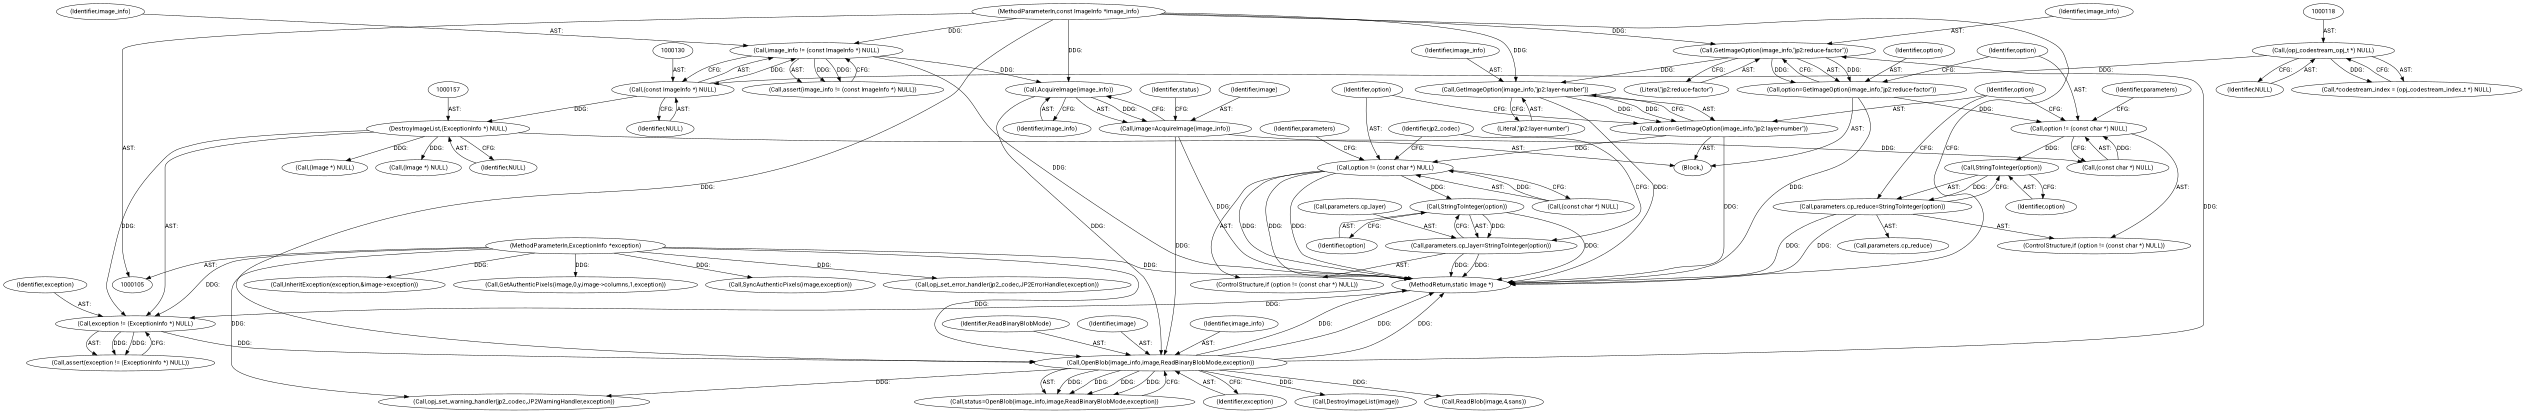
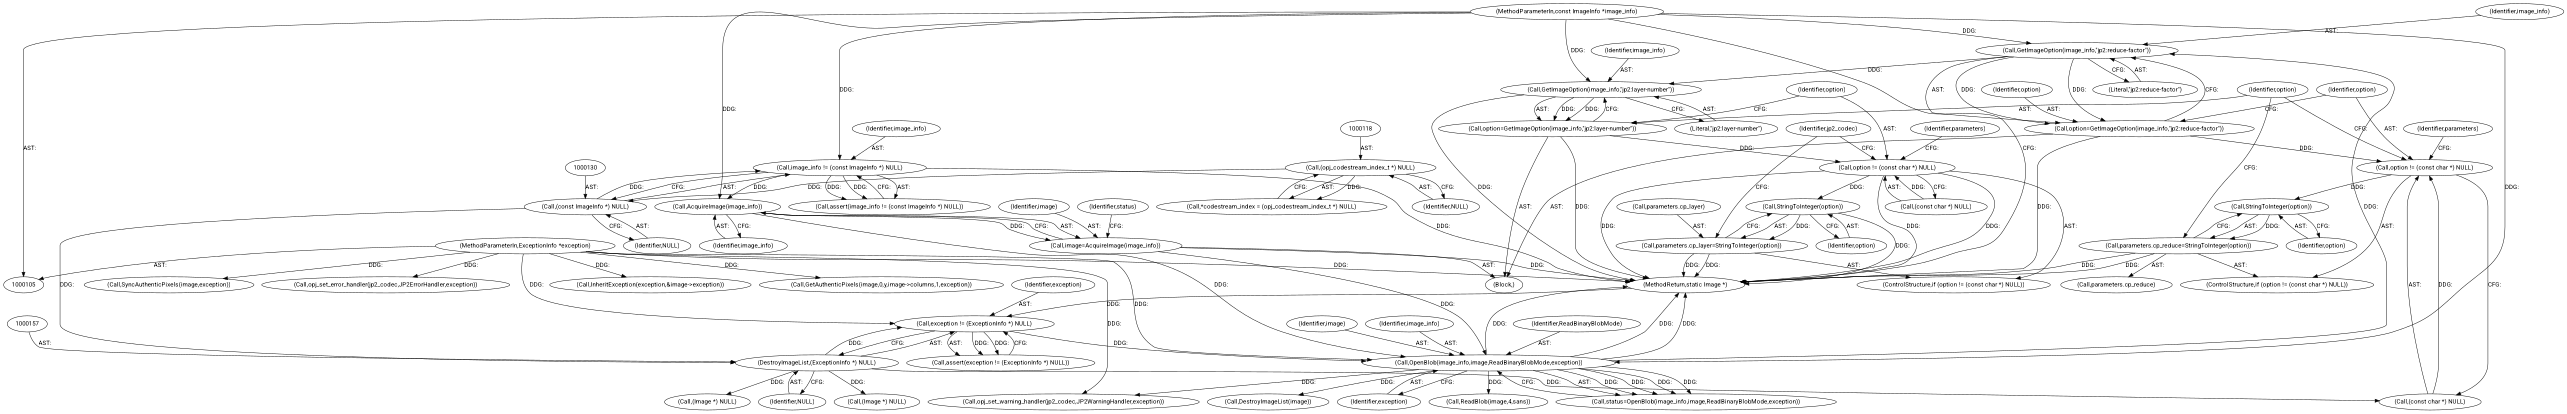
node "(Call,(opj_codestream_opj_t *) NULL)": label "(Call,(opj_codestream_opj_t *) NULL)" -> "(Call,(opj_codestream_index_t *) NULL)"
edge "(Call,exception != (ExceptionInfo *) NULL)" -> "(DestroyImageList,(ExceptionInfo *) NULL)": added, label "CFG:"
